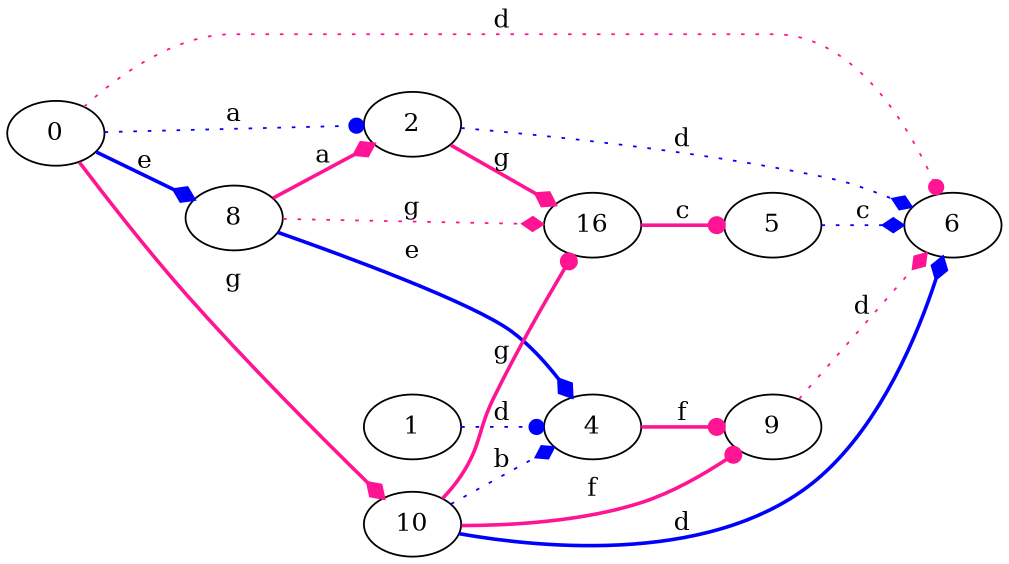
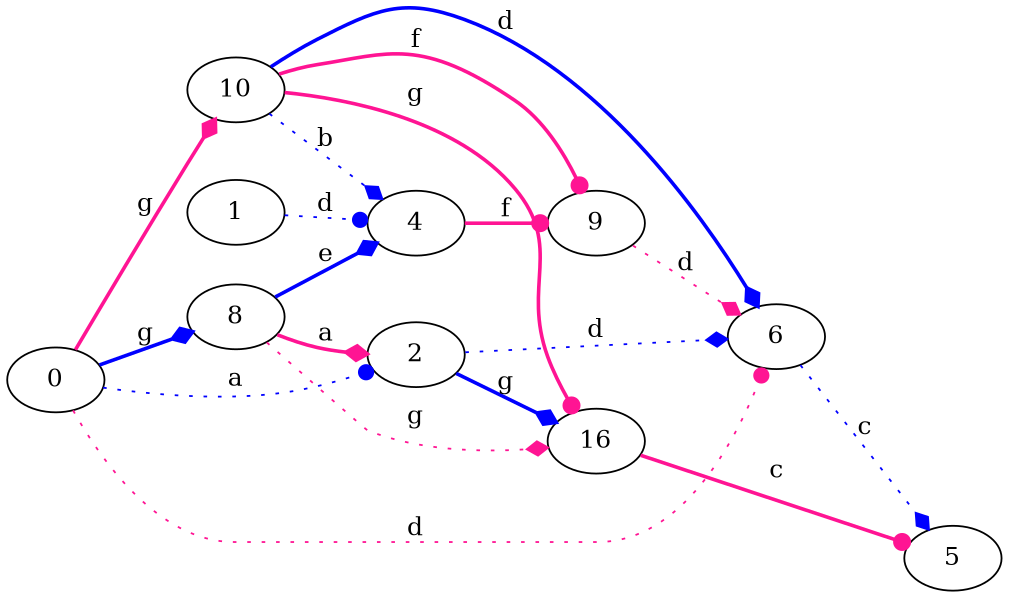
edge "0" -> "8": label "e" -> "g"
edge "2" -> "16": color deeppink -> blue
edge "5" -> "6": reversed
